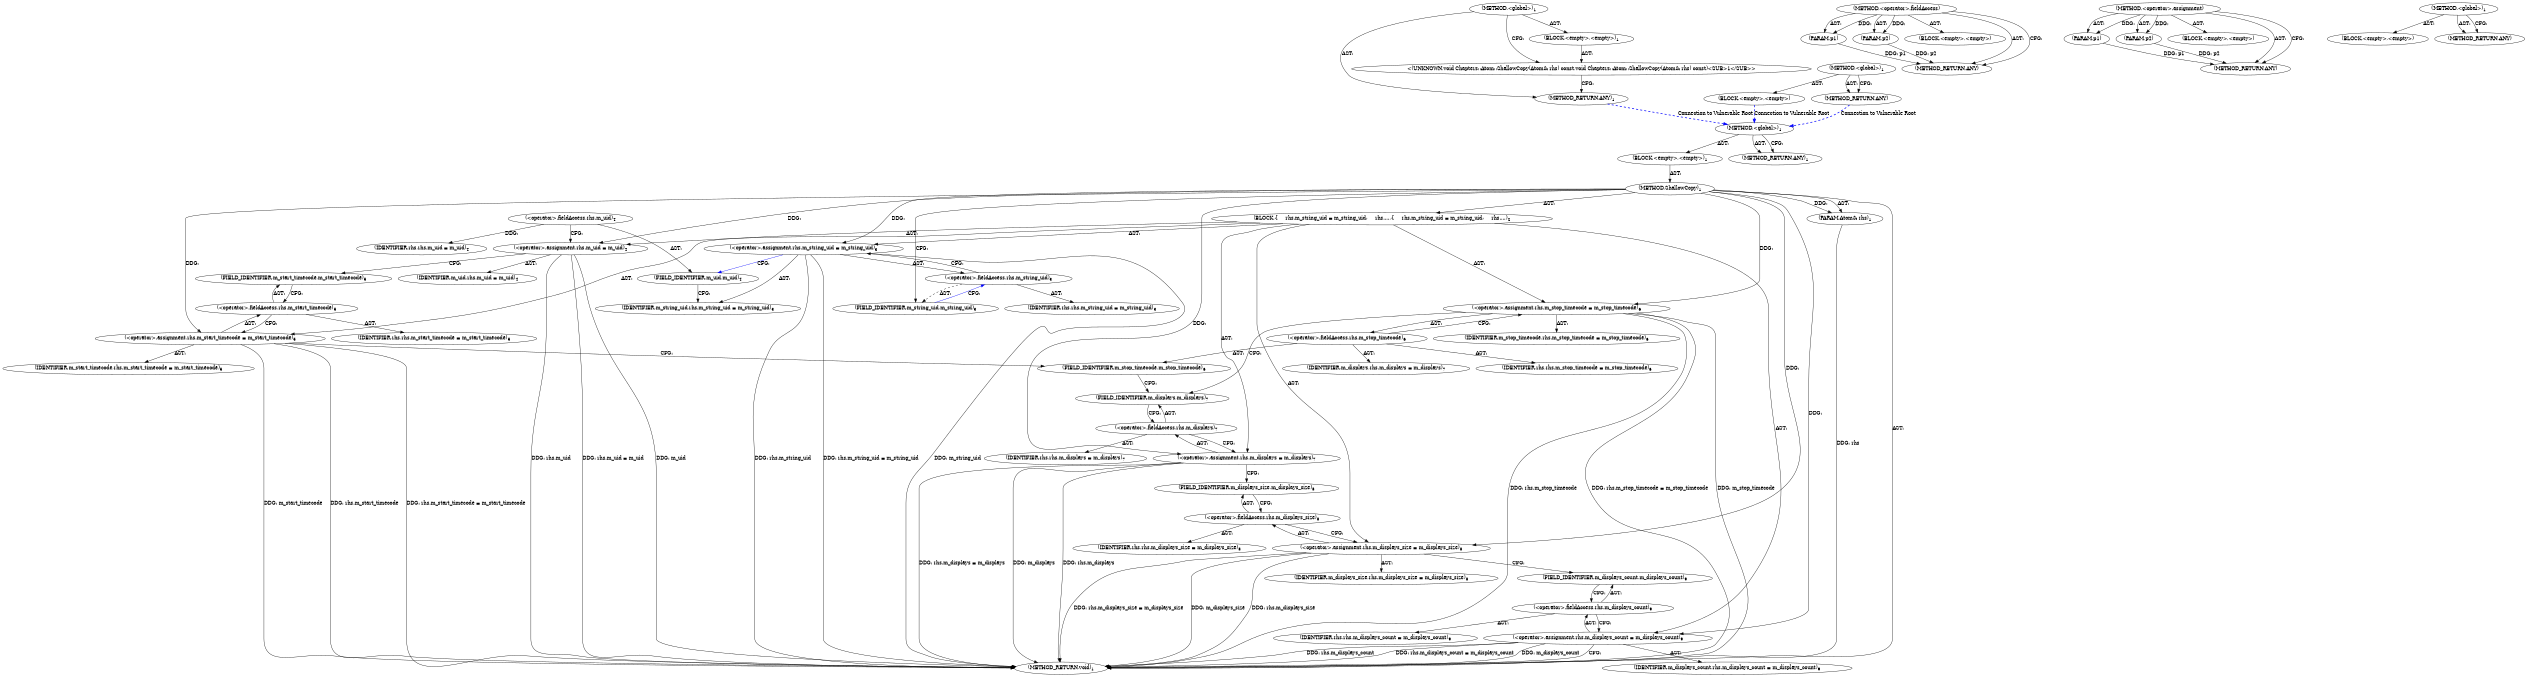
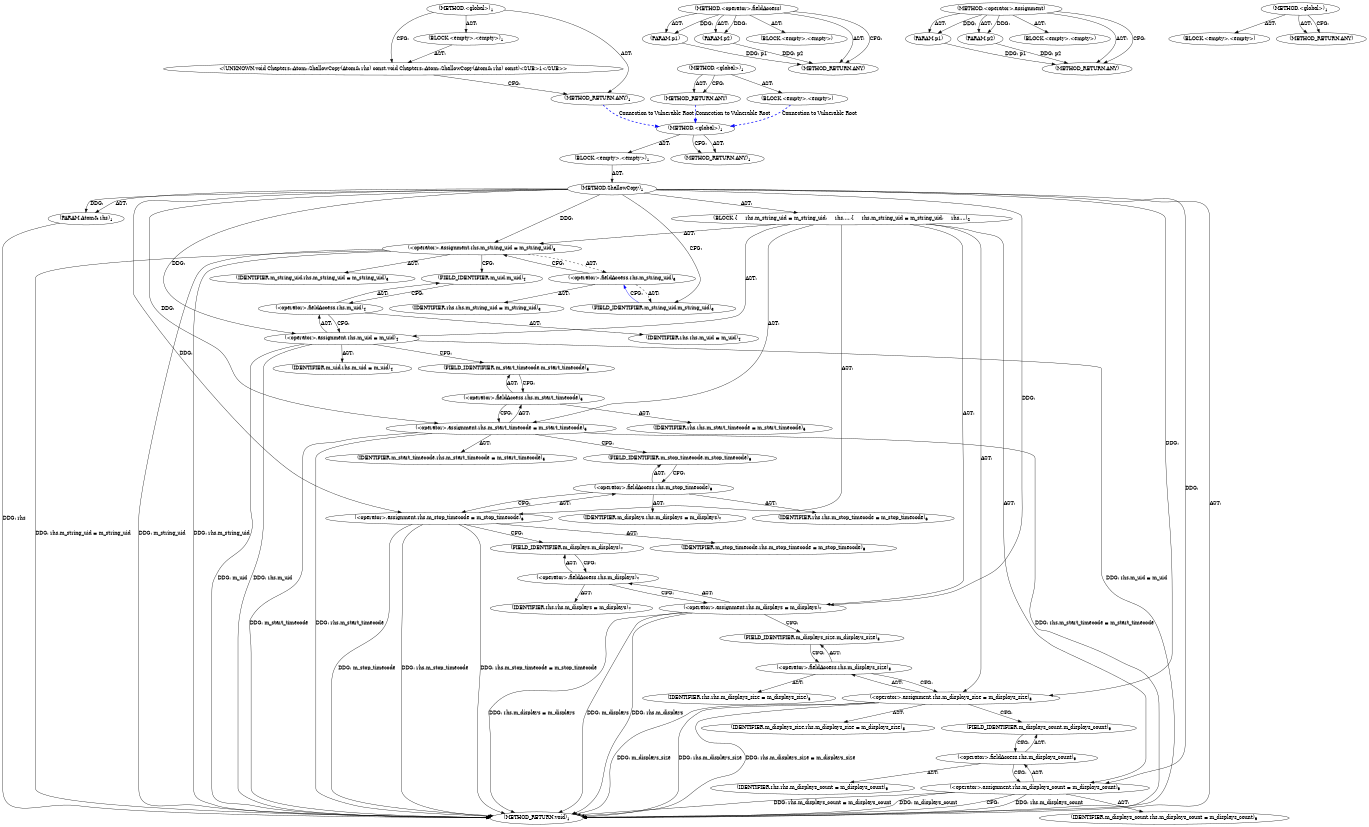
edge "(<operator>.fieldAccess,rhs.m_uid)" -> "(IDENTIFIER,rhs,rhs.m_uid = m_uid)": label "DDG: " -> "AST: "
edge "(<operator>.assignment,rhs.m_string_uid = m_string_uid)" -> "(FIELD_IDENTIFIER,m_uid,m_uid)": color blue -> black
edge "(<operator>.assignment,rhs.m_string_uid = m_string_uid)" -> "(<operator>.fieldAccess,rhs.m_string_uid)": style solid -> dashed
edge "(FIELD_IDENTIFIER,m_uid,m_uid)" -> "(IDENTIFIER,m_string_uid,rhs.m_string_uid = m_string_uid)": now "(FIELD_IDENTIFIER,m_uid,m_uid)" -> "(<operator>.fieldAccess,rhs.m_uid)"
edge "(<operator>.assignment,rhs.m_uid = m_uid)" -> "(<operator>.fieldAccess,rhs.m_uid)": added, label "AST:"
edge "(FIELD_IDENTIFIER,m_stop_timecode,m_stop_timecode)" -> "(FIELD_IDENTIFIER,m_displays,m_displays)": now "(FIELD_IDENTIFIER,m_stop_timecode,m_stop_timecode)" -> "(<operator>.fieldAccess,rhs.m_stop_timecode)"
